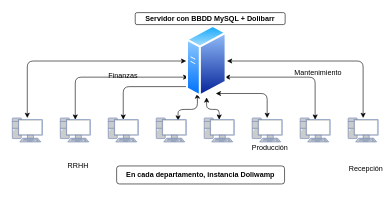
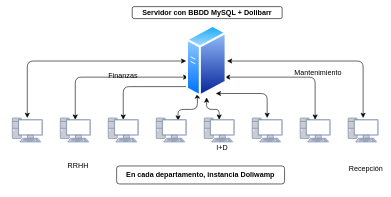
node "Servidor con BBDD MySQL + Dolibarr": moved (210, 18) -> (207, 12)
node "I+D": added
node "Producción": removed
